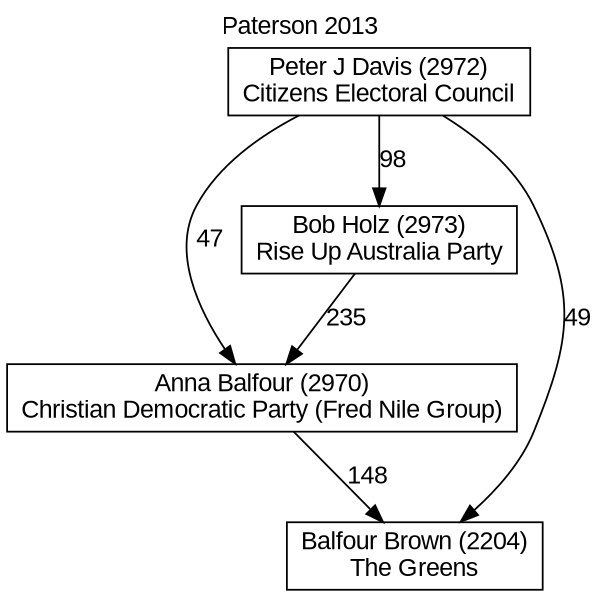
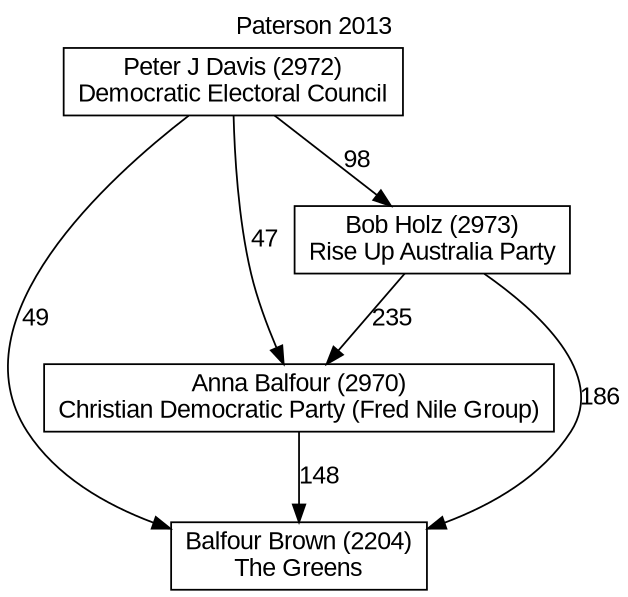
node "Peter J Davis (2972) Citizens Electoral Council": label "Peter J Davis (2972) Citizens Electoral Council" -> "Peter J Davis (2972) Democratic Electoral Council"
edge "Bob Holz (2973) Rise Up Australia Party" -> "Balfour Brown (2204) The Greens": added, label "186"
